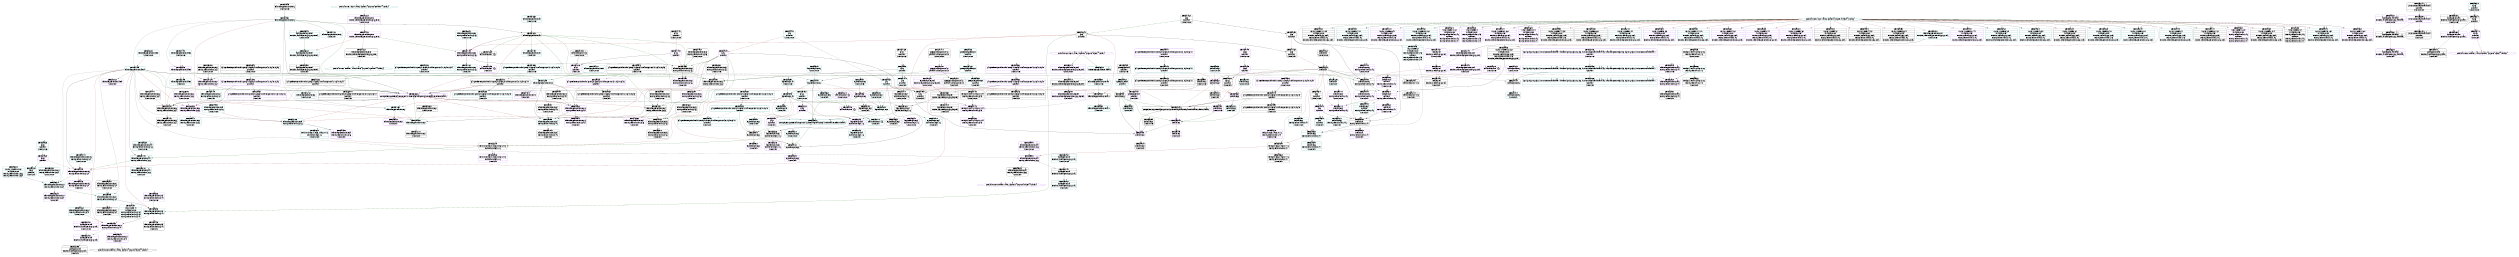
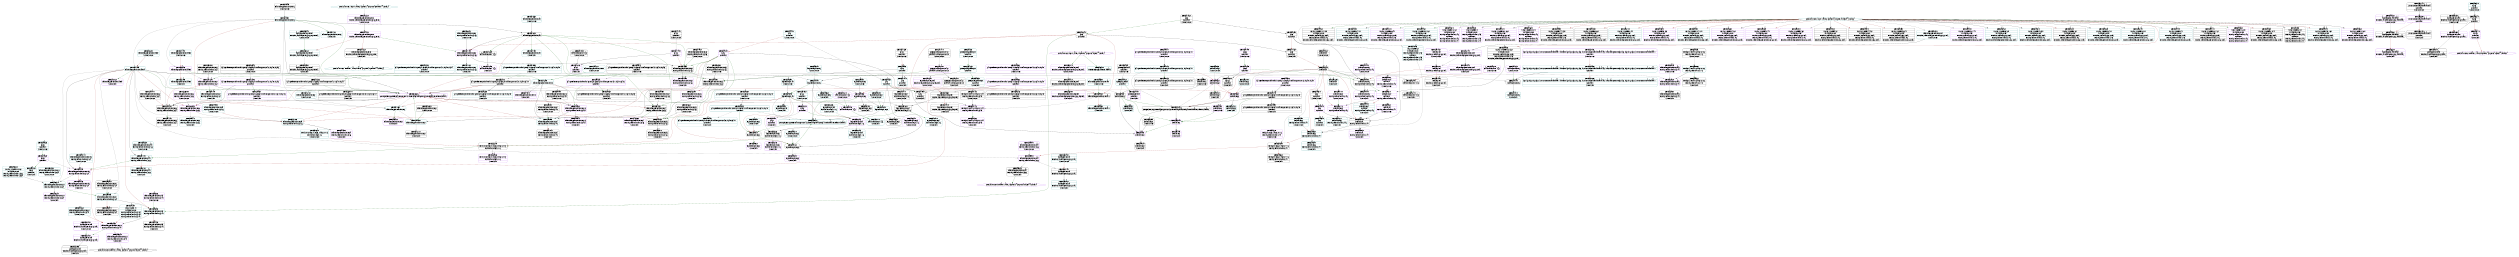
node "CE0x3fc82e0": added
